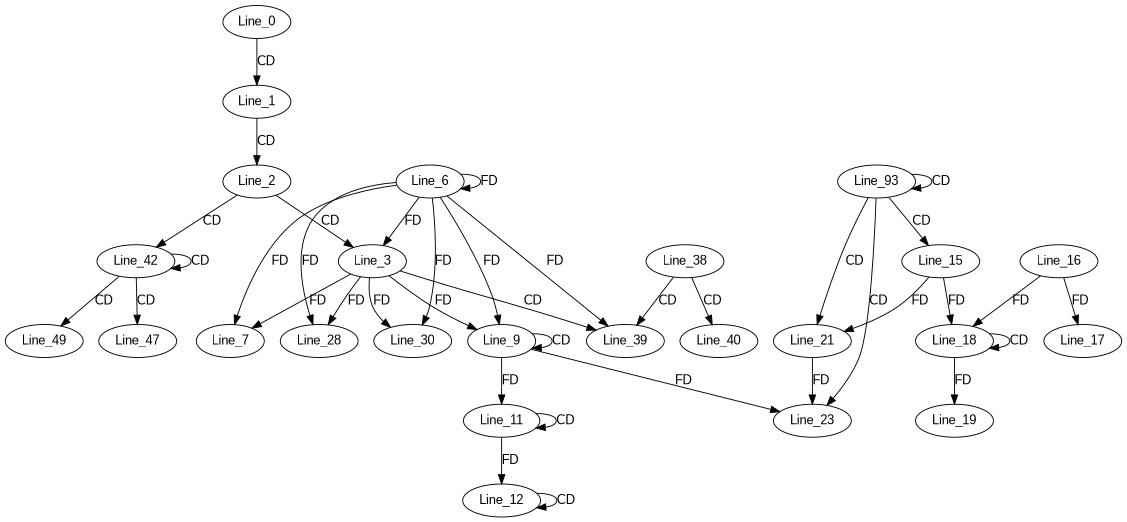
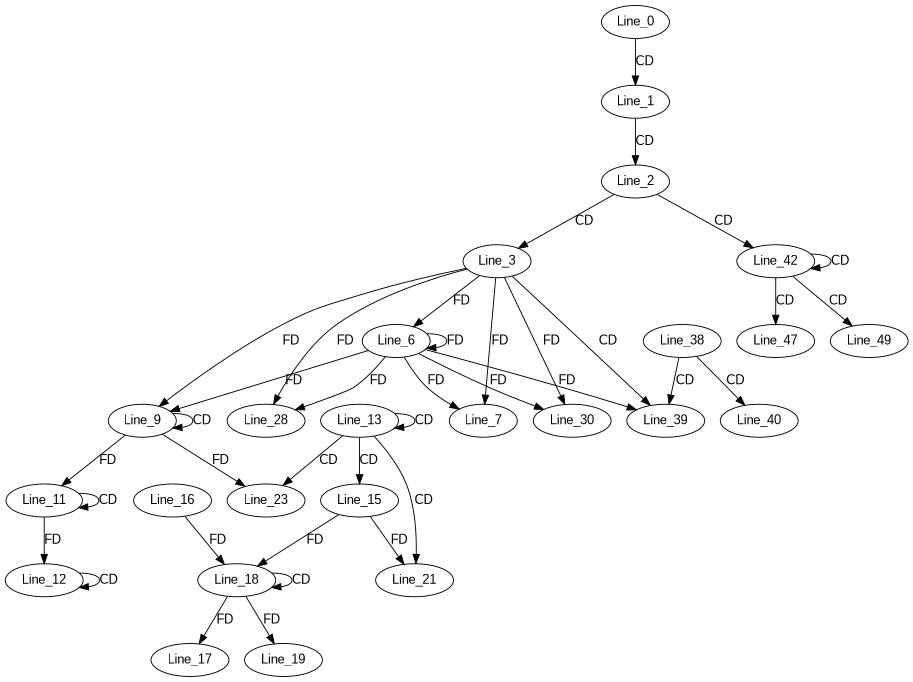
node "Line_93": label "Line_93" -> "Line_13"
edge "Line_6" -> "Line_3": reversed
edge "Line_16" -> "Line_17": now "Line_18" -> "Line_17"
edge "Line_21" -> "Line_23": removed, label "FD"
